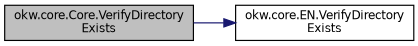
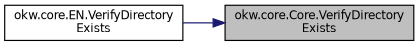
edge "okw.core.Core.VerifyDirectory Exists" -> "okw.core.EN.VerifyDirectory Exists": reversed
